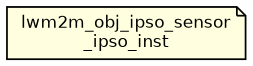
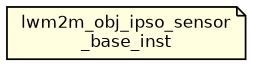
node "lwm2m_obj_ipso_sensor _ipso_inst": label "lwm2m_obj_ipso_sensor _ipso_inst" -> "lwm2m_obj_ipso_sensor _base_inst"
